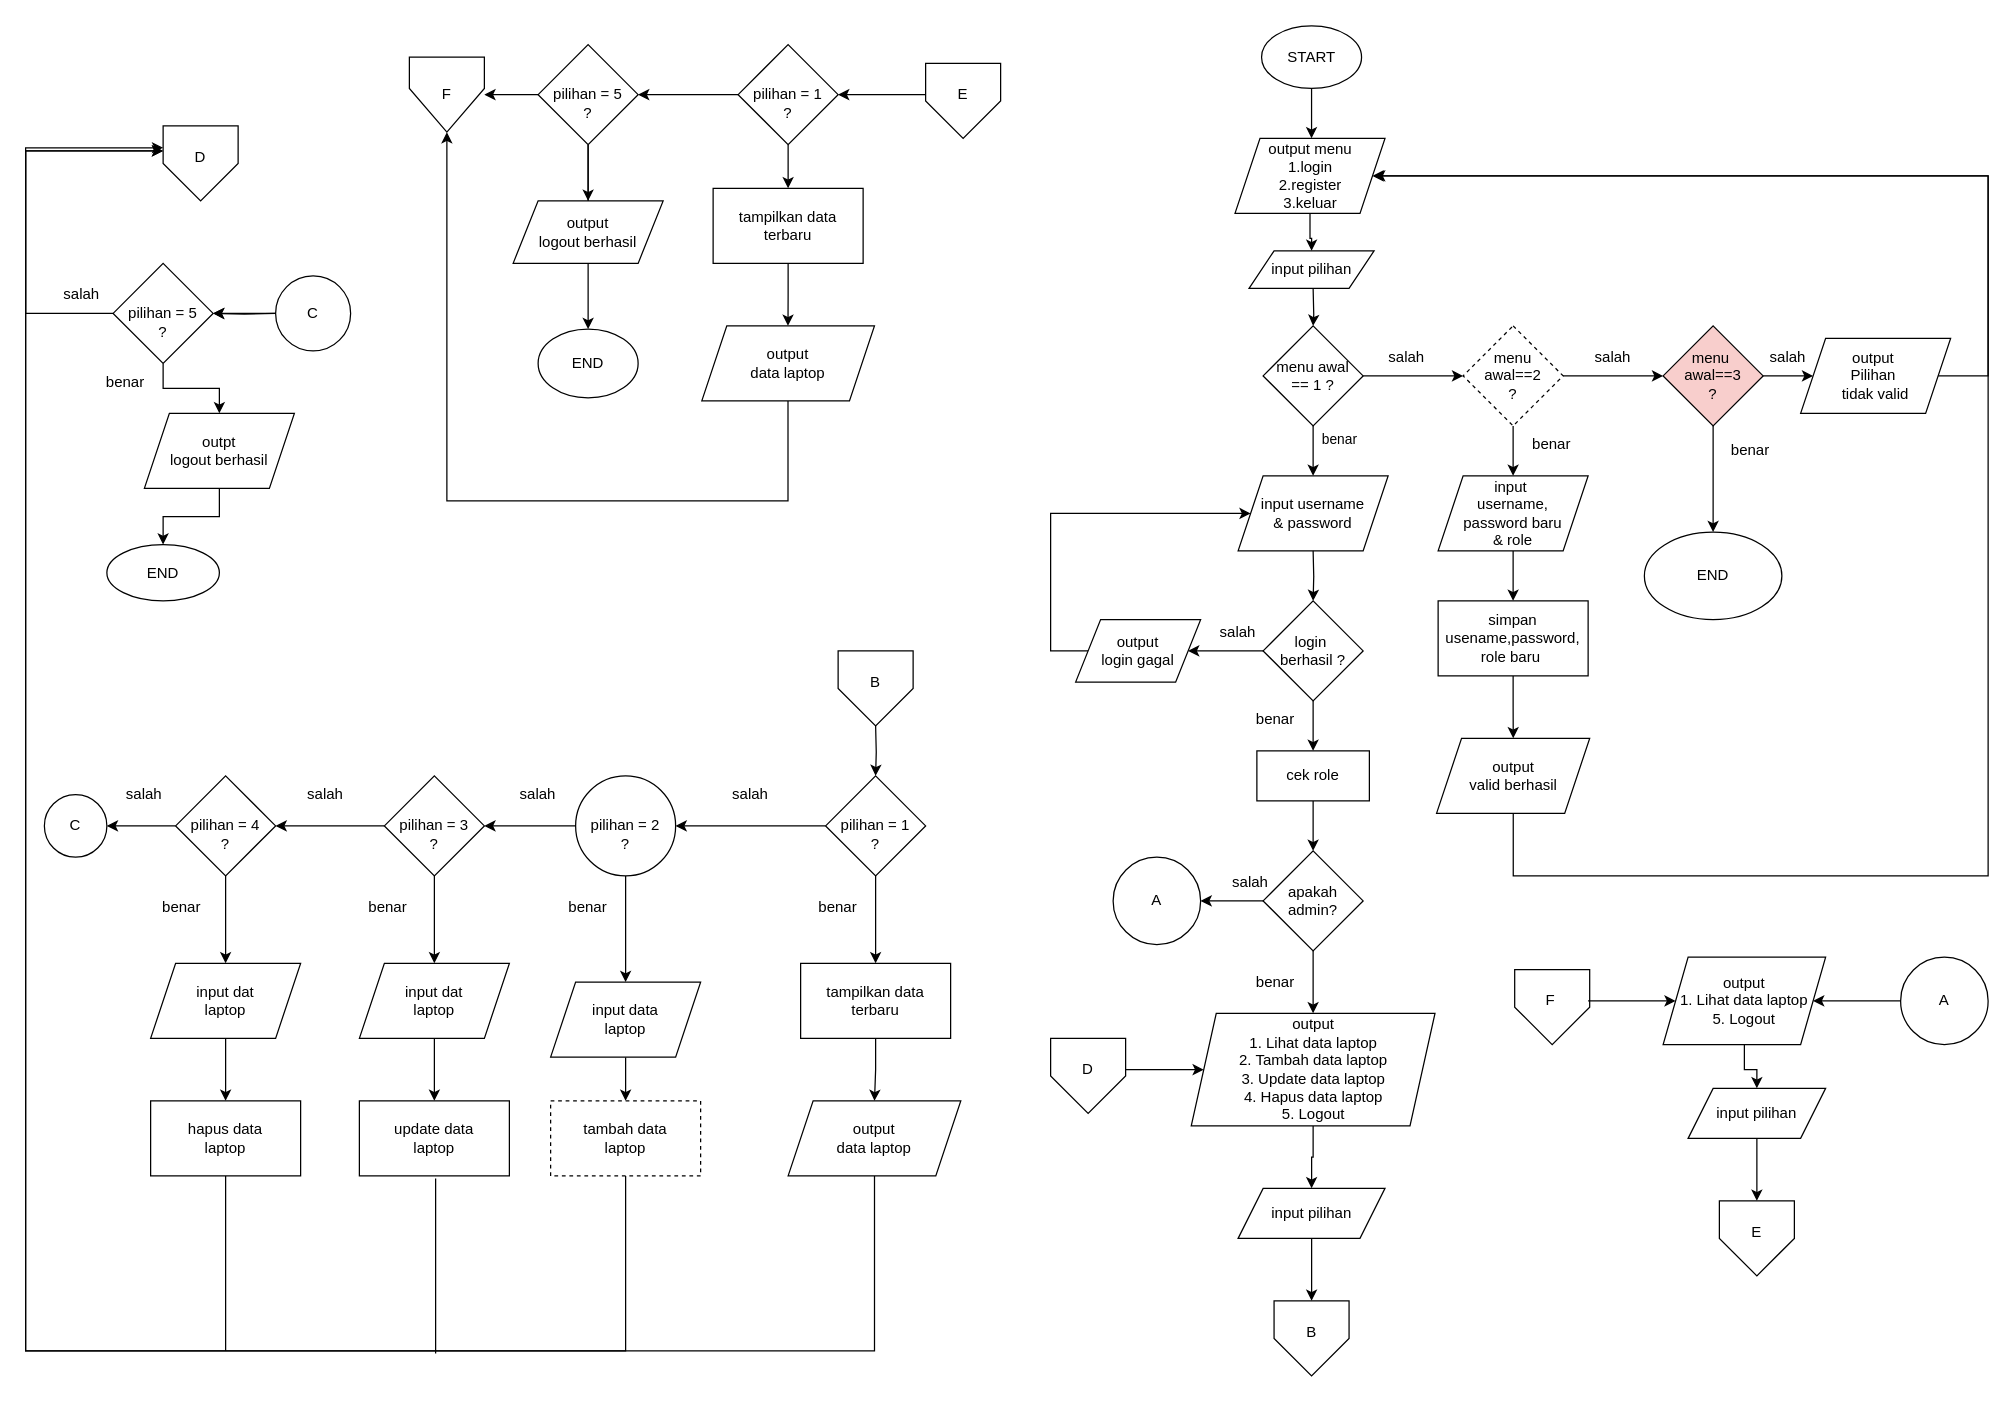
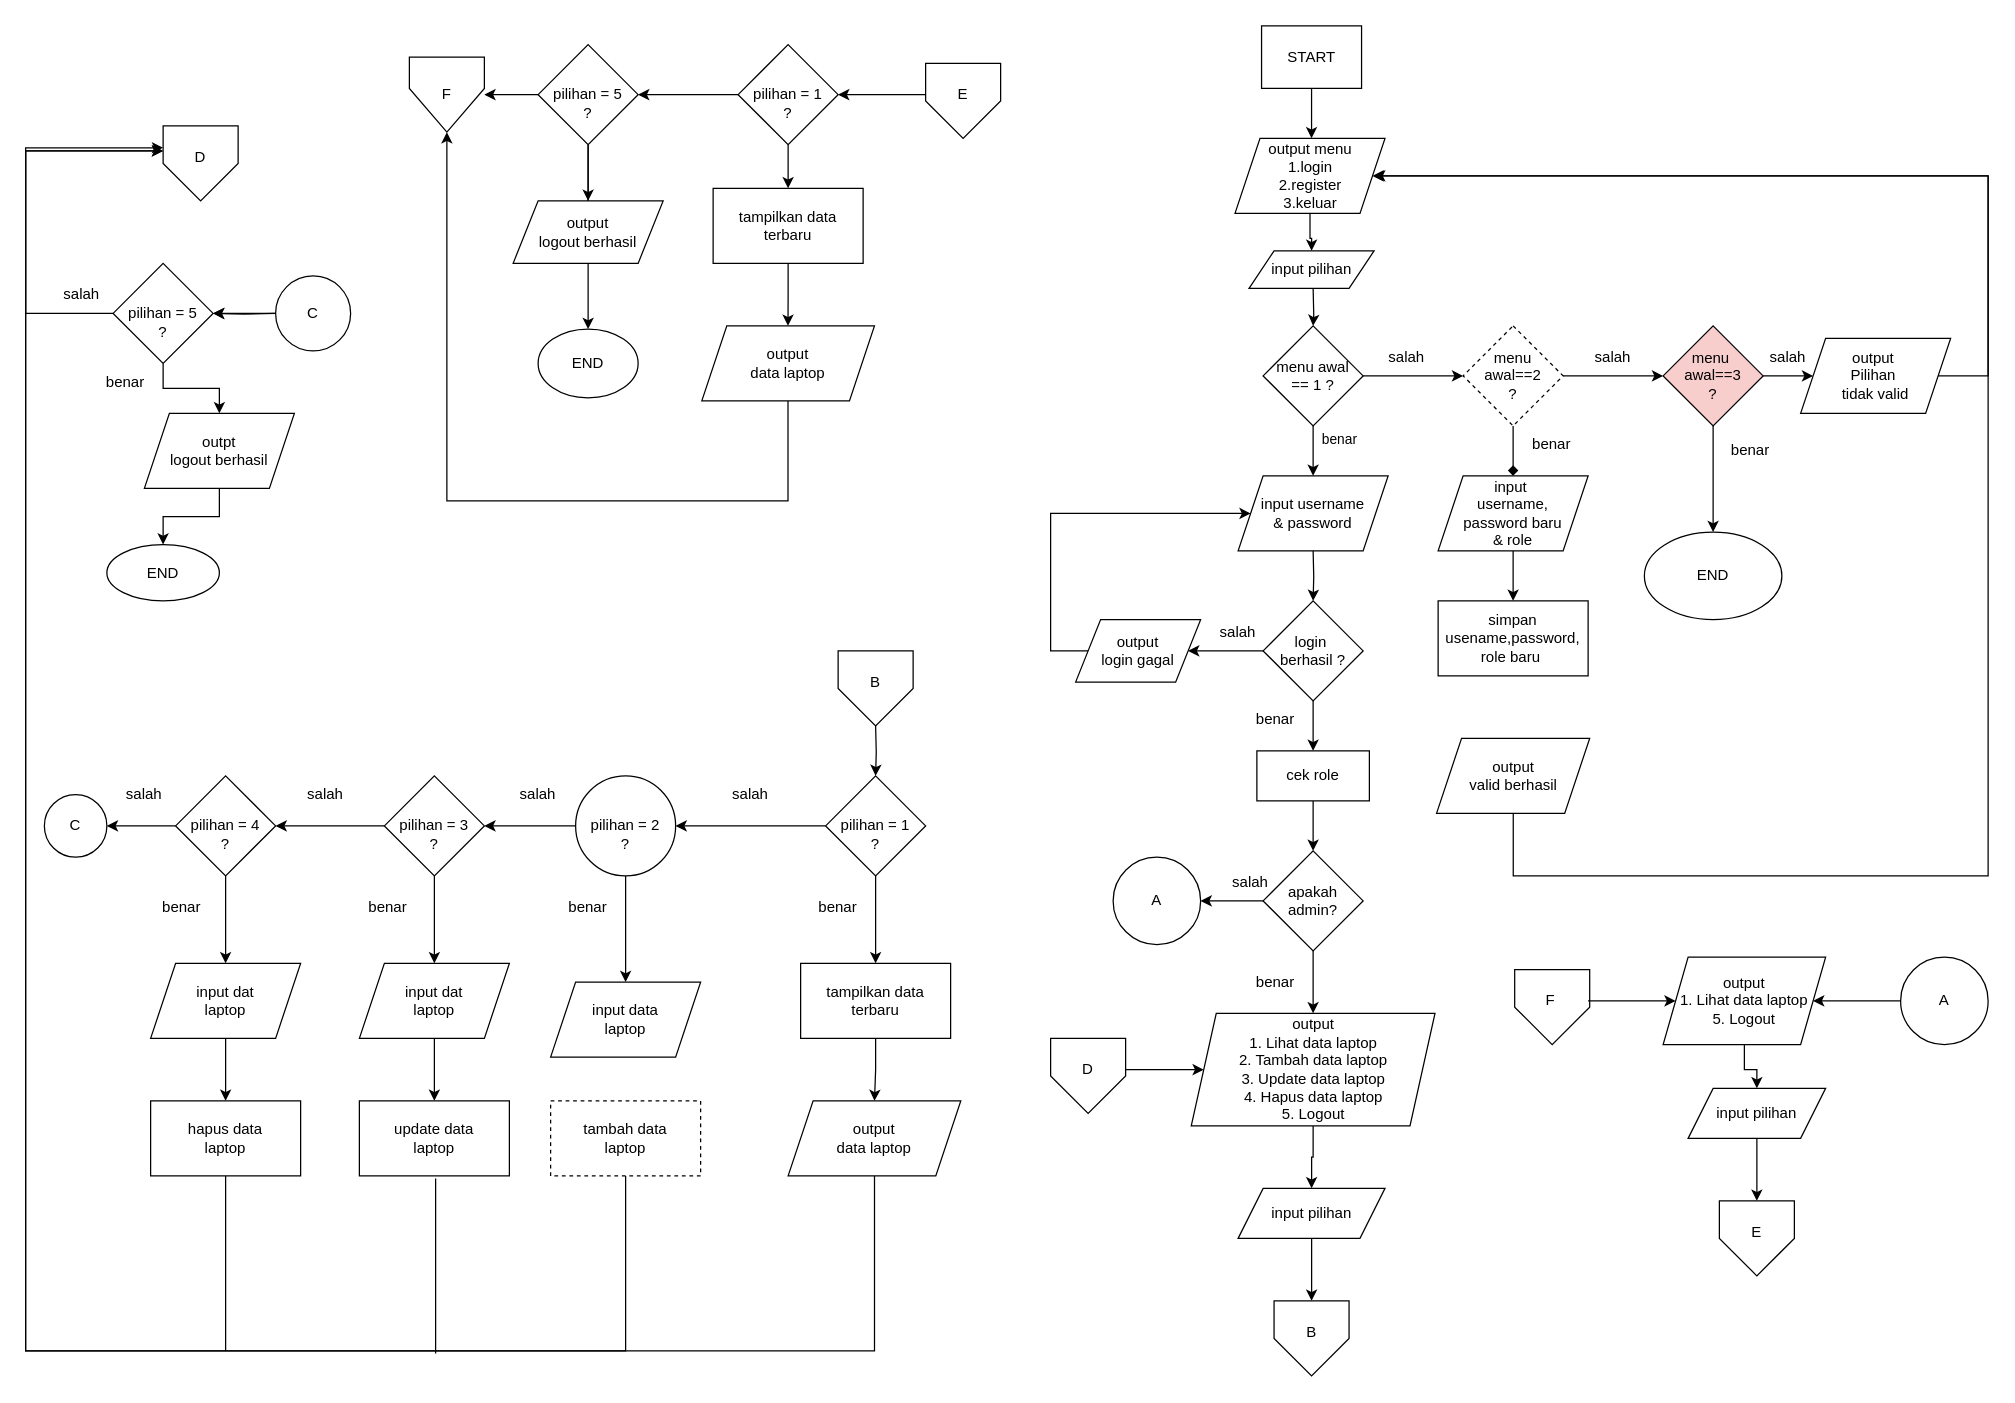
node "START": shape ellipse -> rectangle
edge "menu awal==2 ?" -> "input username, password baru & role": arrowhead classic -> diamond
edge "simpan usename,password, role baru" -> "output valid berhasil": removed
edge "input data laptop" -> "tambah data laptop": removed
